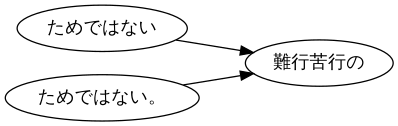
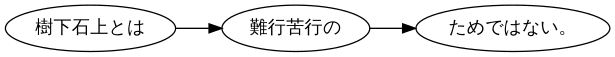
node "ためではない": label "ためではない" -> "樹下石上とは"
edge "ためではない。" -> "難行苦行の": reversed
